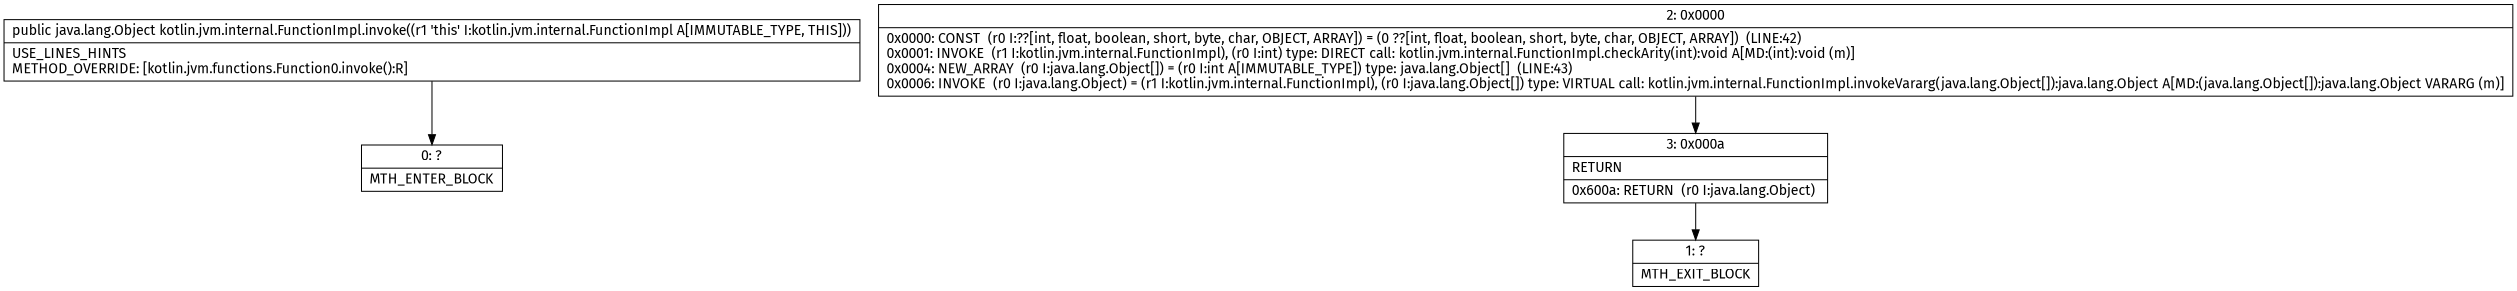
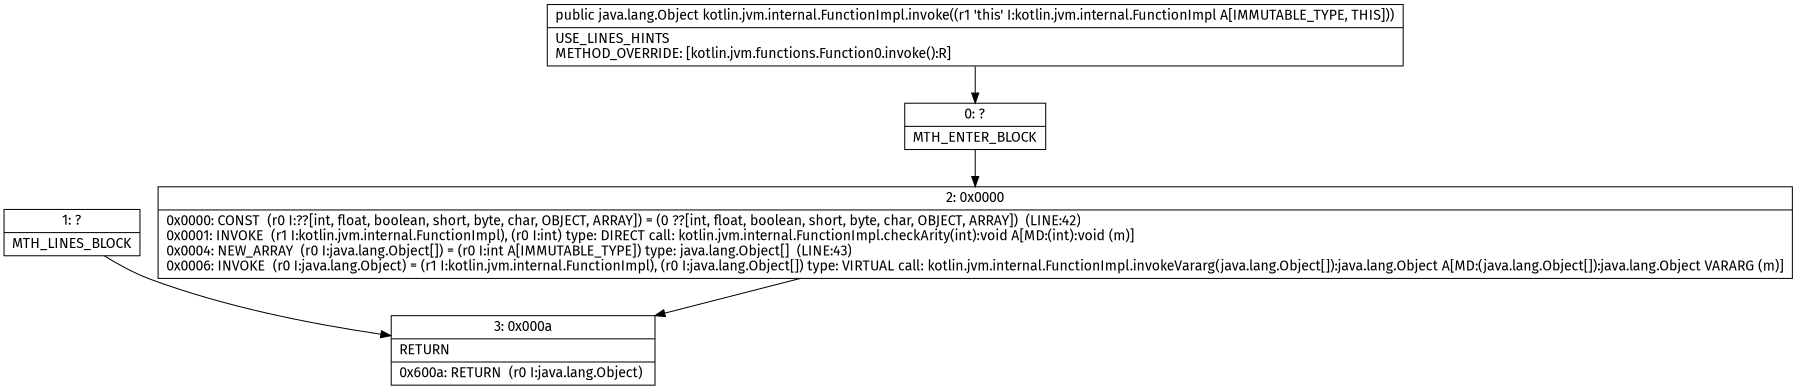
edge "0: ?" -> "2: 0x0000": added
edge "3: 0x000a" -> "1: ?": reversed
node "1: ?": text "MTH_EXIT_BLOCK" -> "MTH_LINES_BLOCK"
